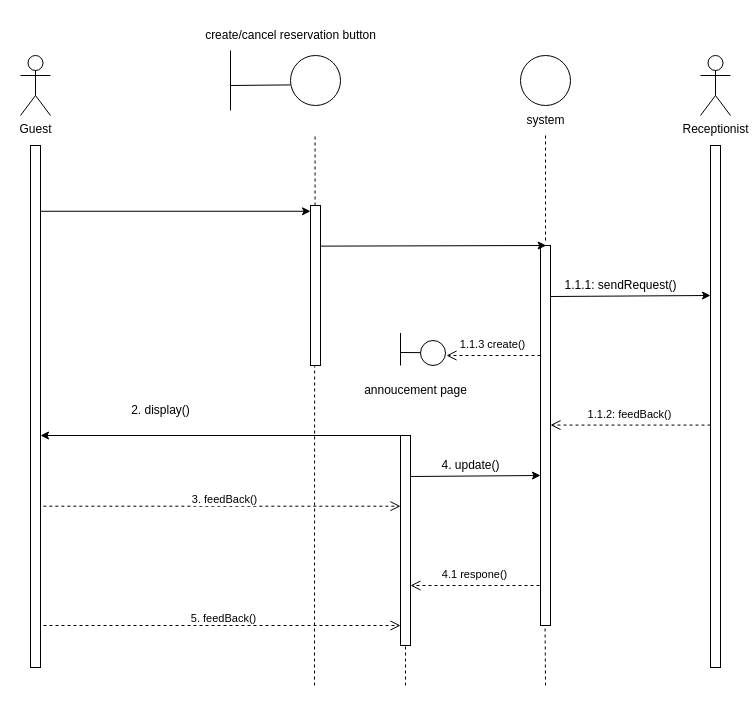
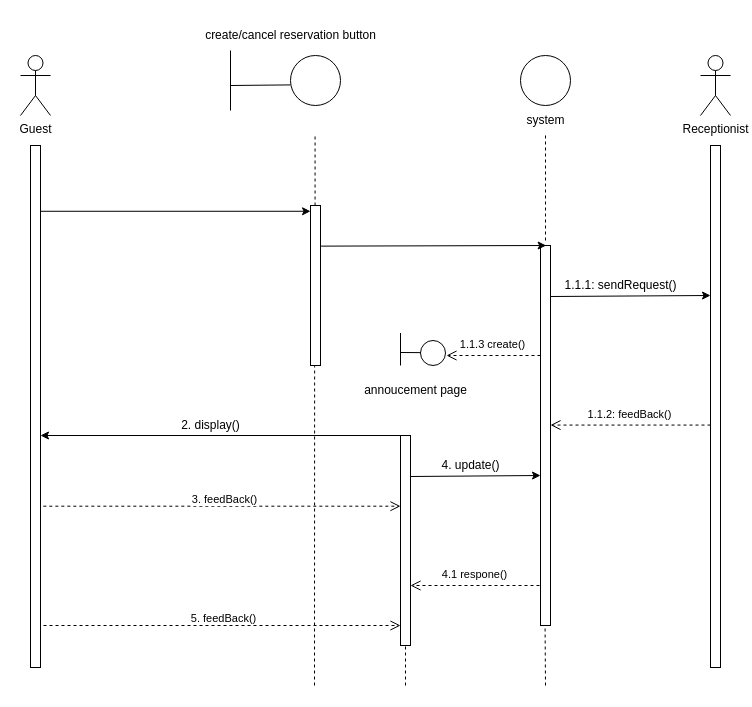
node "2. display()": moved (161, 411) -> (211, 426)
